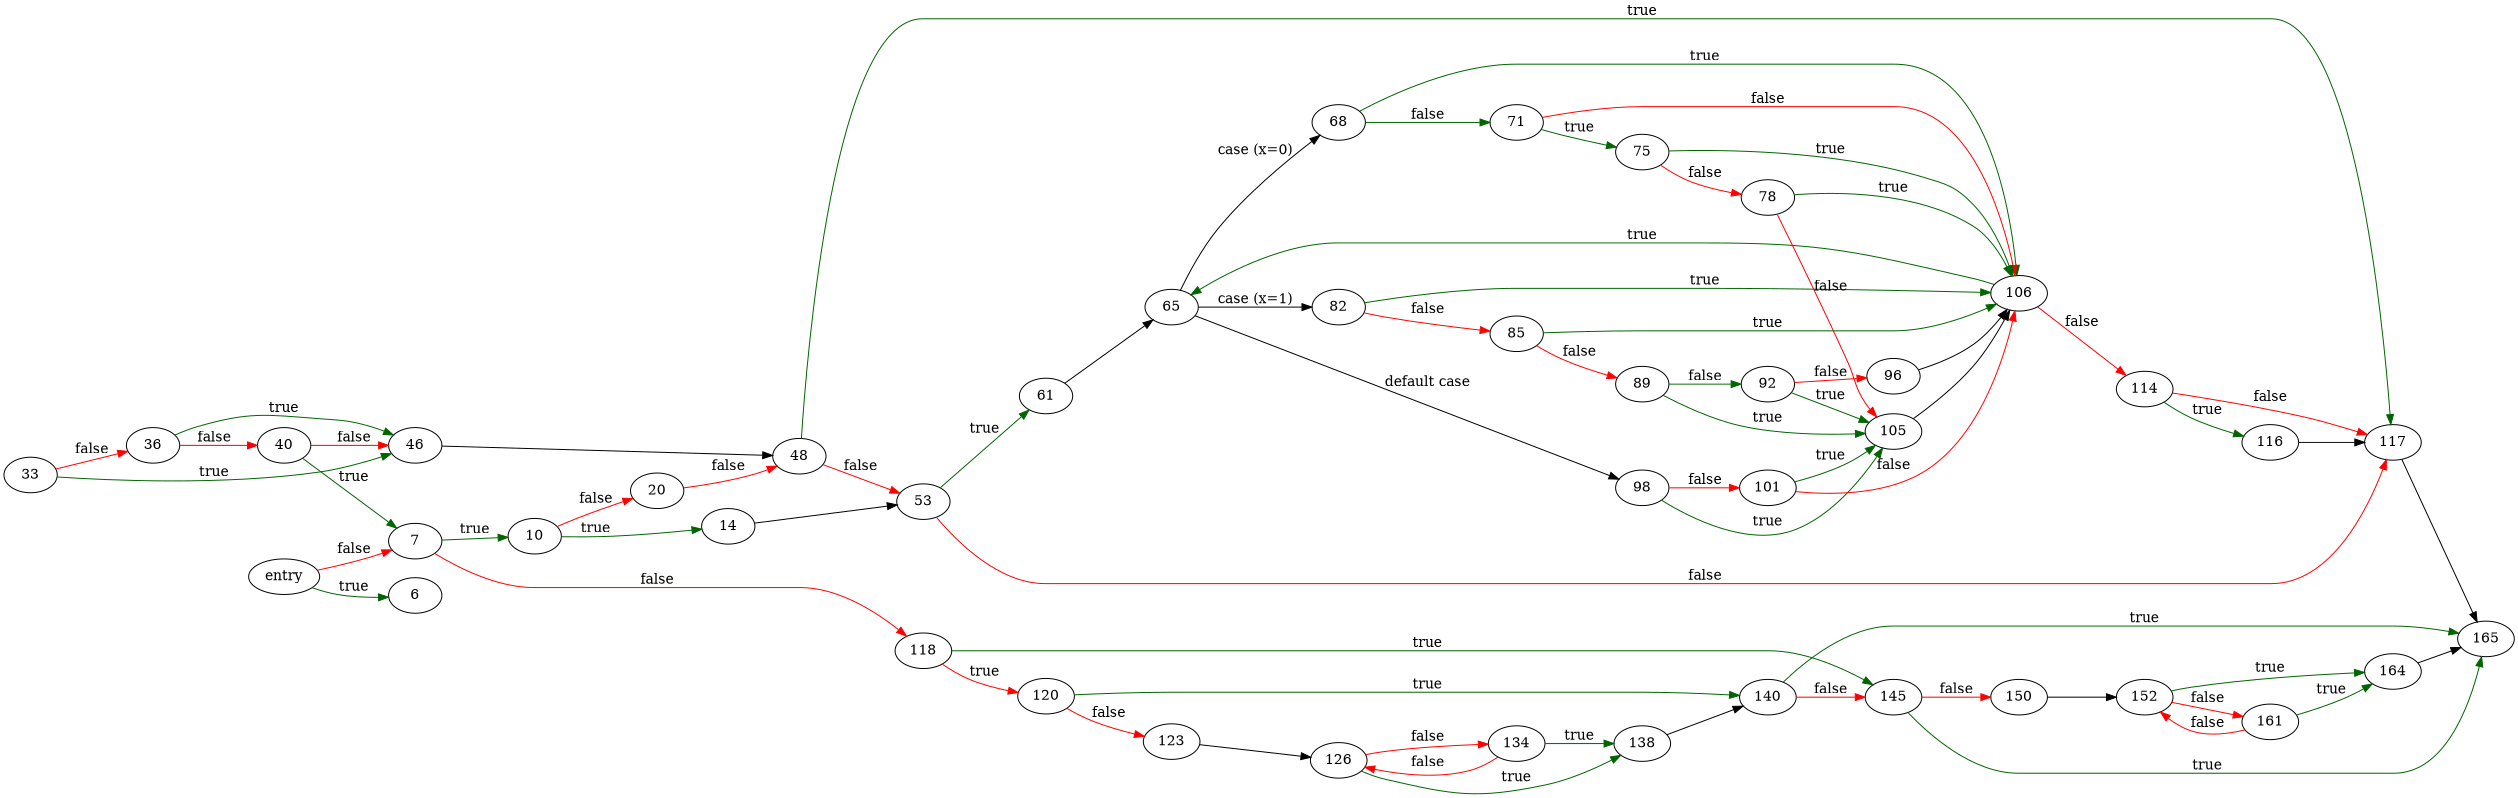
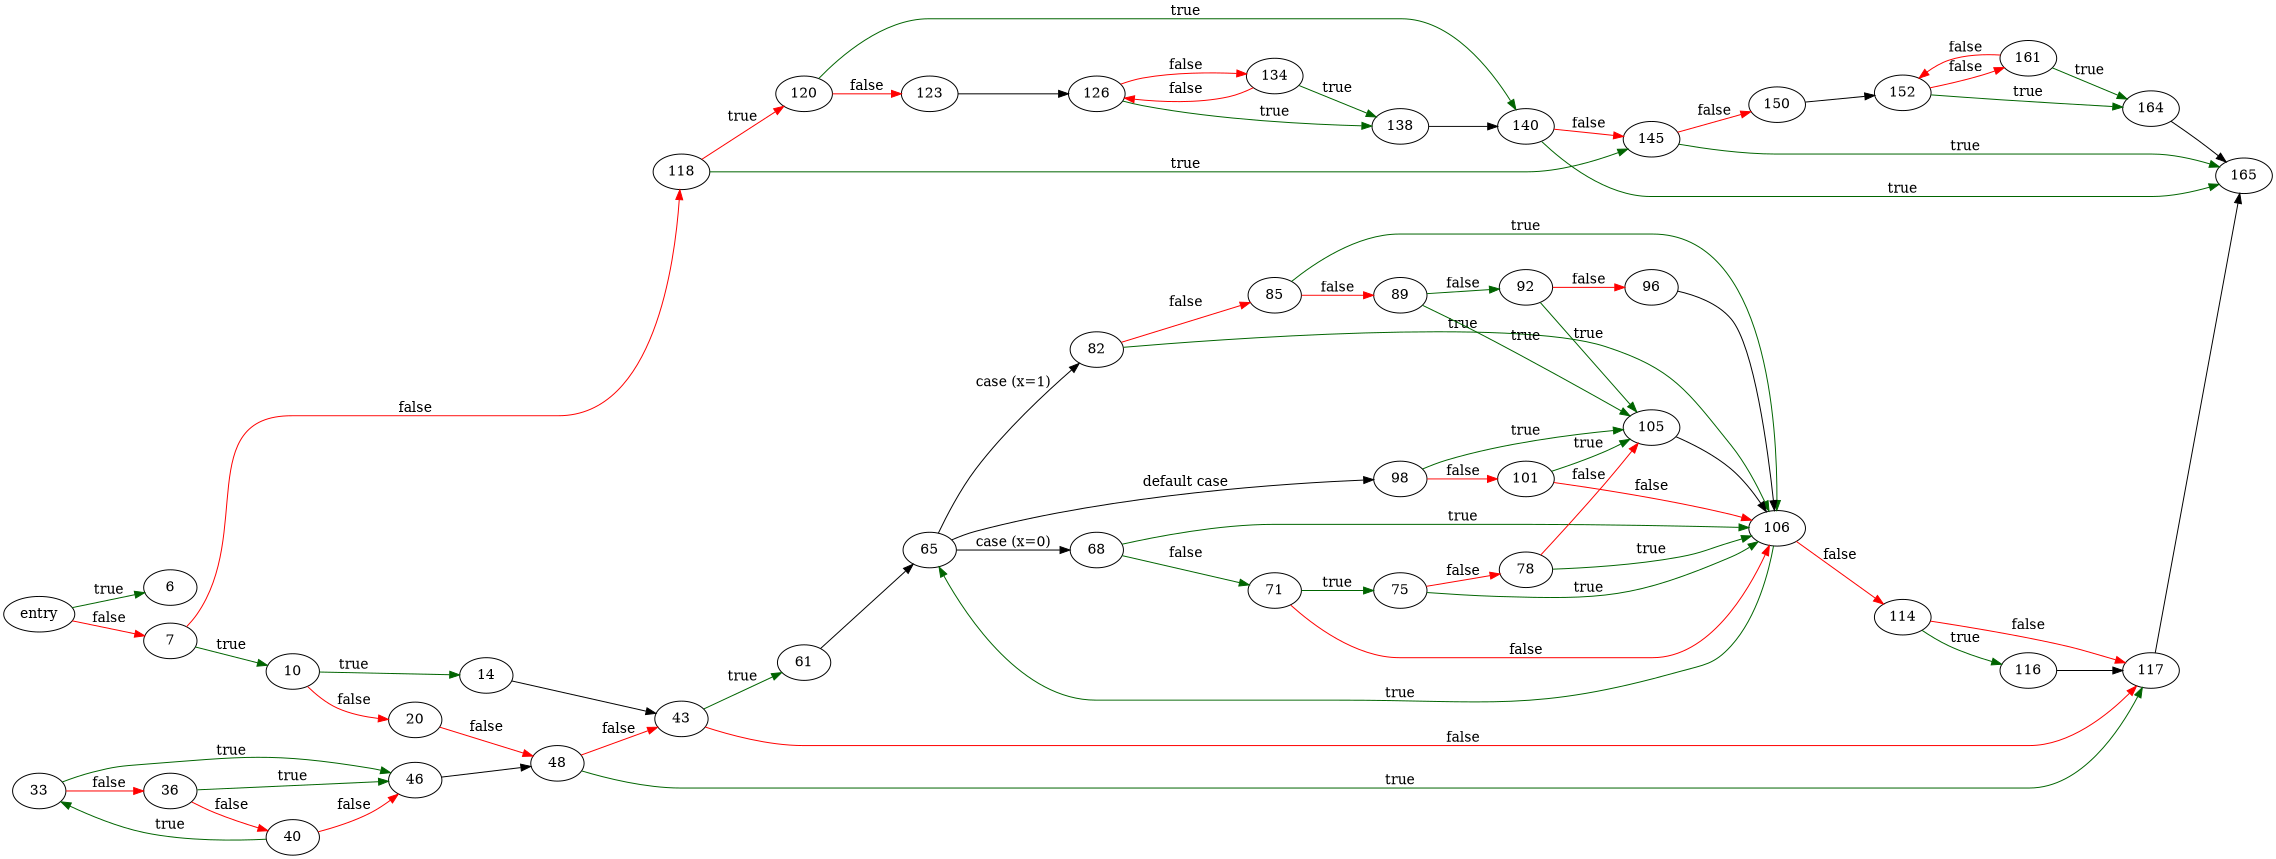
edge "40" -> "7": now "40" -> "33"
node "53": label "53" -> "43"
